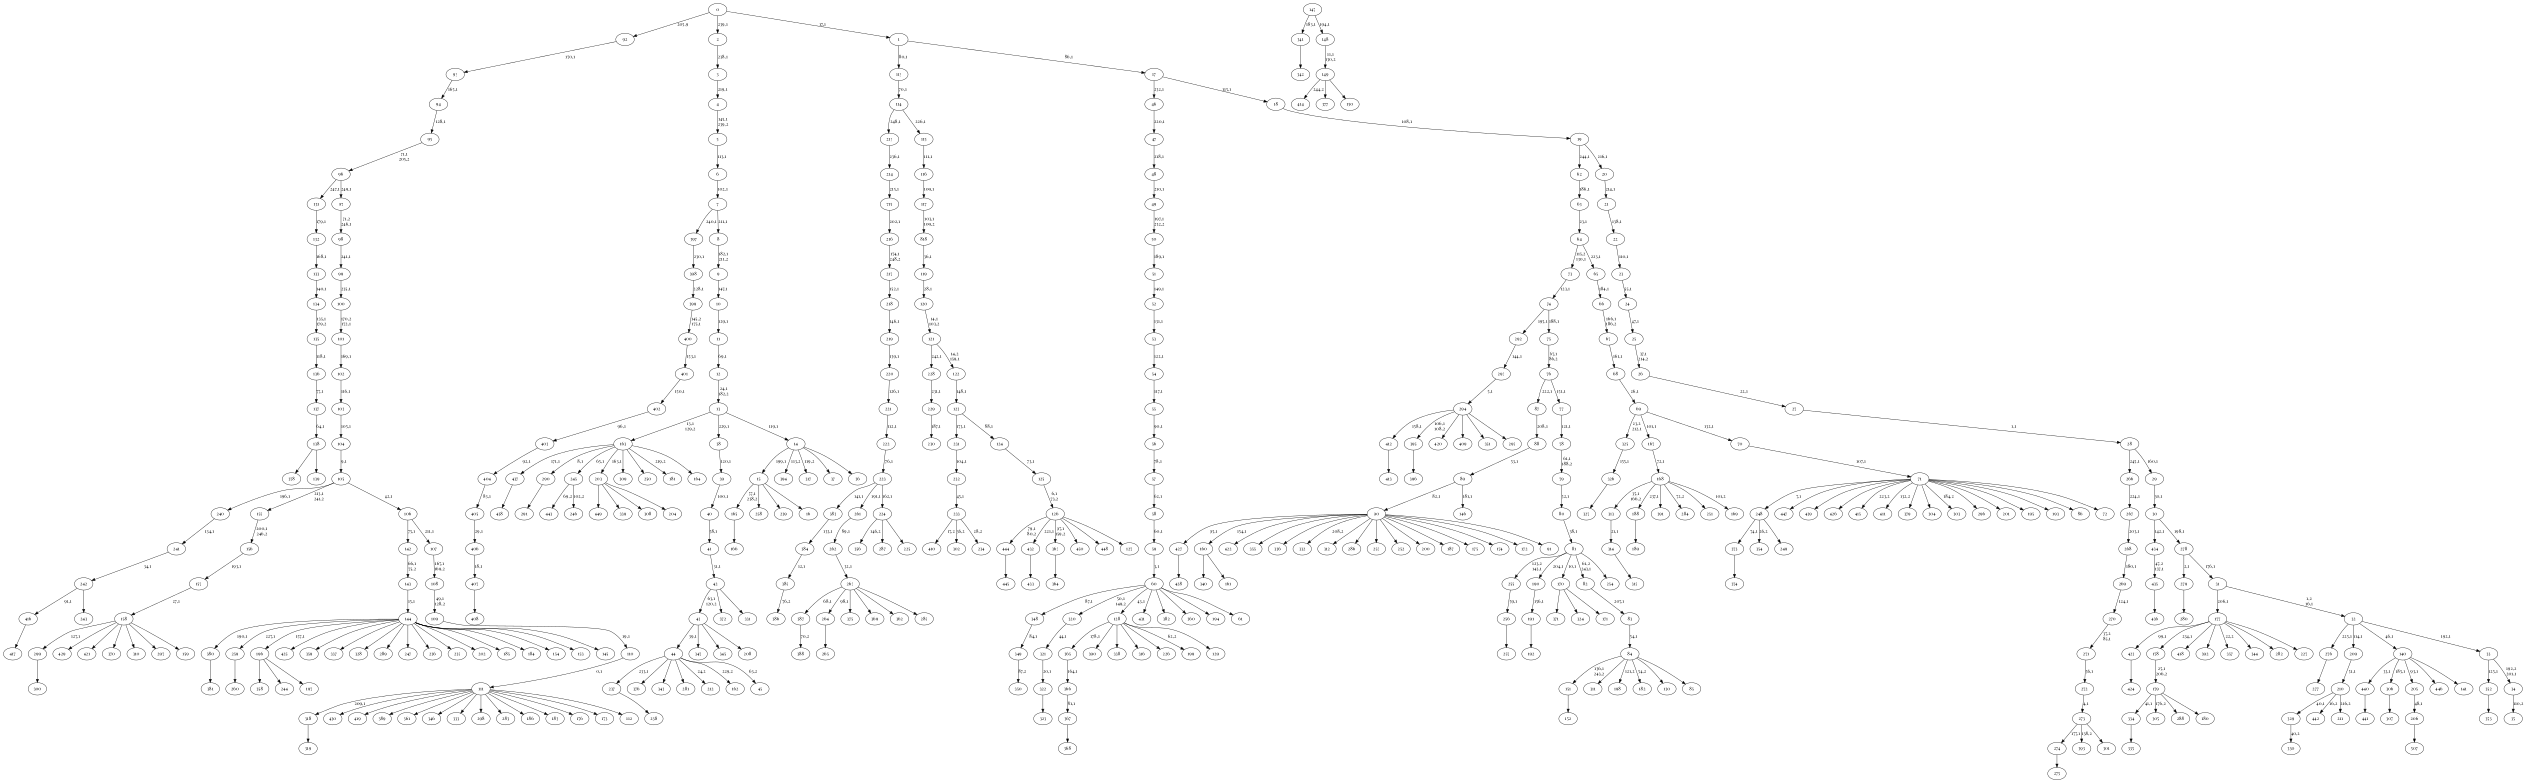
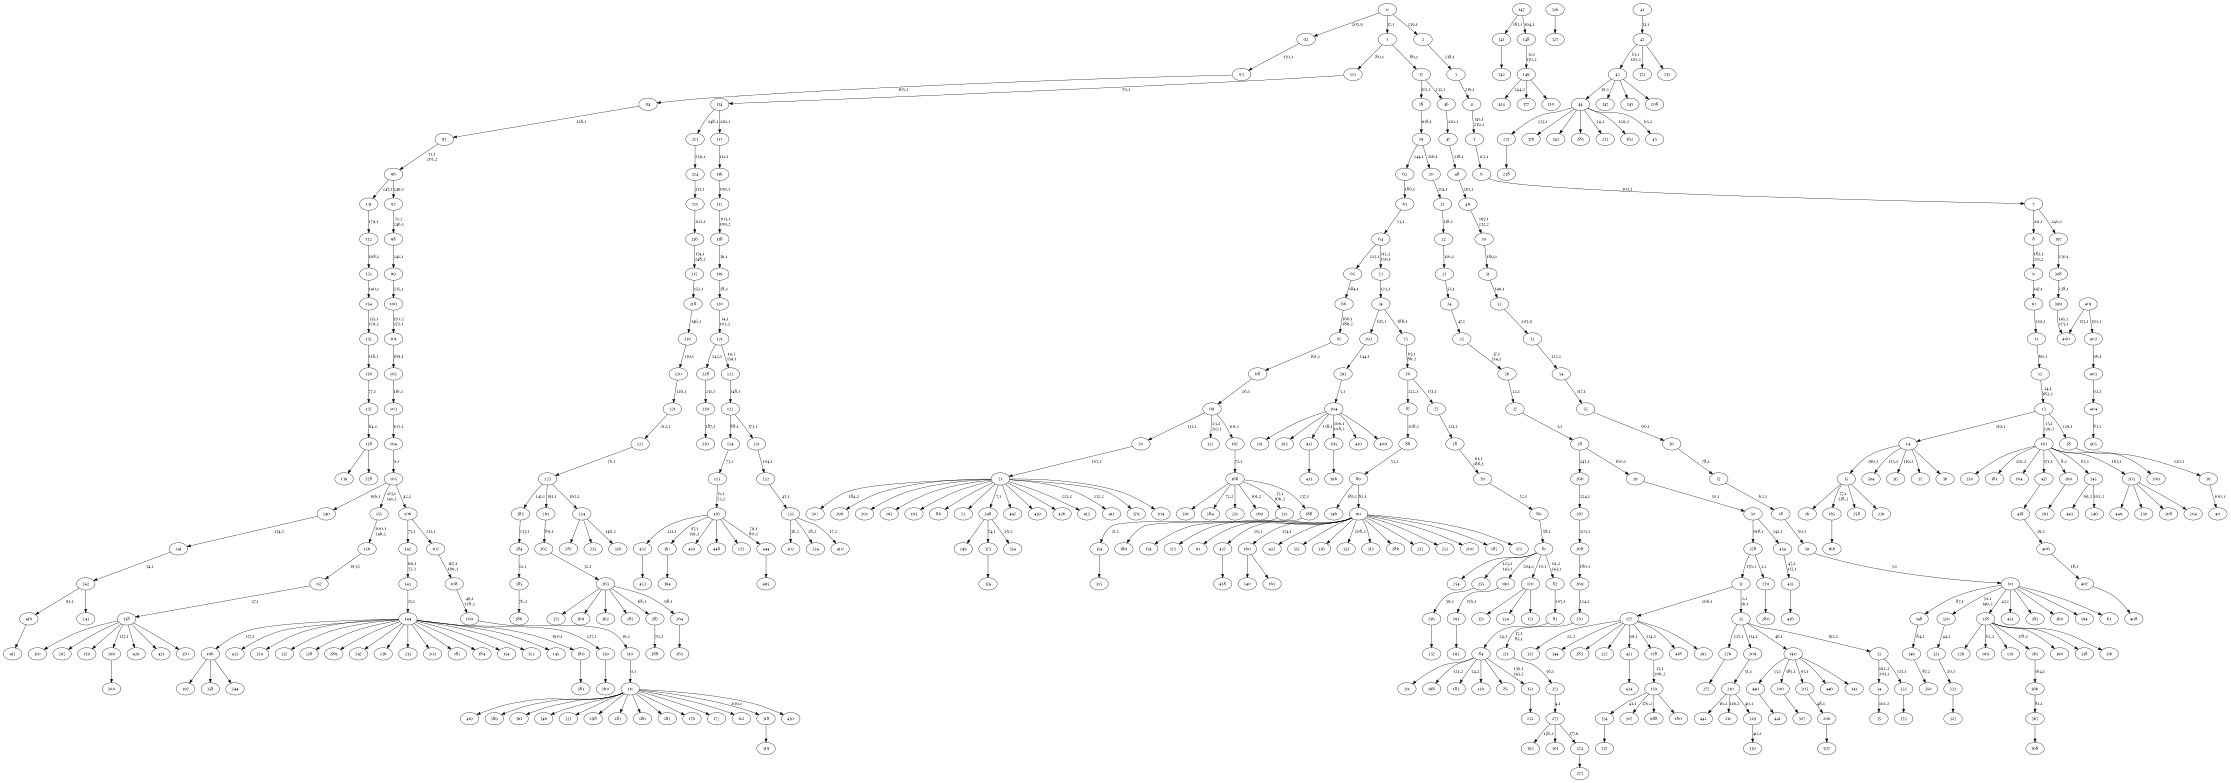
node "818": label "818" -> "118"
edge "52" -> "53": label "131,1" -> "205,9"
edge "400" -> "401": reversed
edge "325" -> "326": removed, label "155,1"
edge "405" -> "406": now "438" -> "406"
edge "40" -> "41": removed, label "58,1"
node "445": label "445" -> "495"
node "288": label "288" -> "988"
edge "273" -> "274": label "177,1" -> "177,6"
